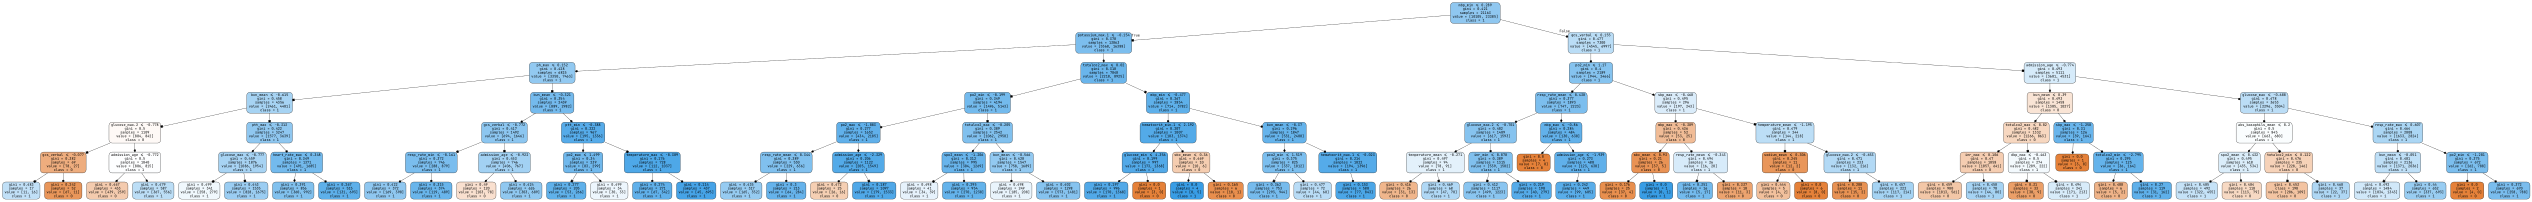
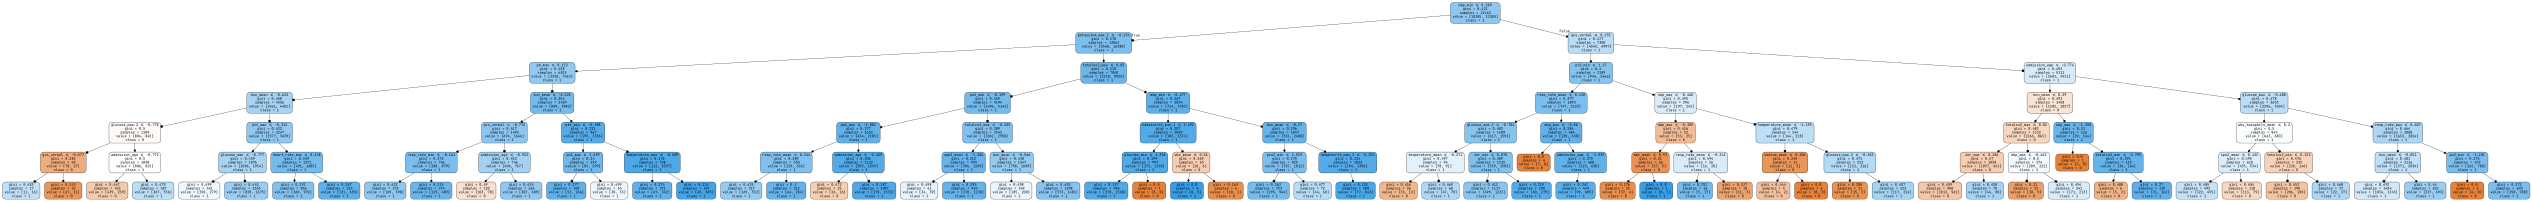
node "gini = 0.453 class = 198 value = [206, 109] class = 0": label "gini = 0.453 class = 198 value = [206, 109] class = 0" -> "gini = 0.453 samples = 198 value = [206, 109] class = 0"
